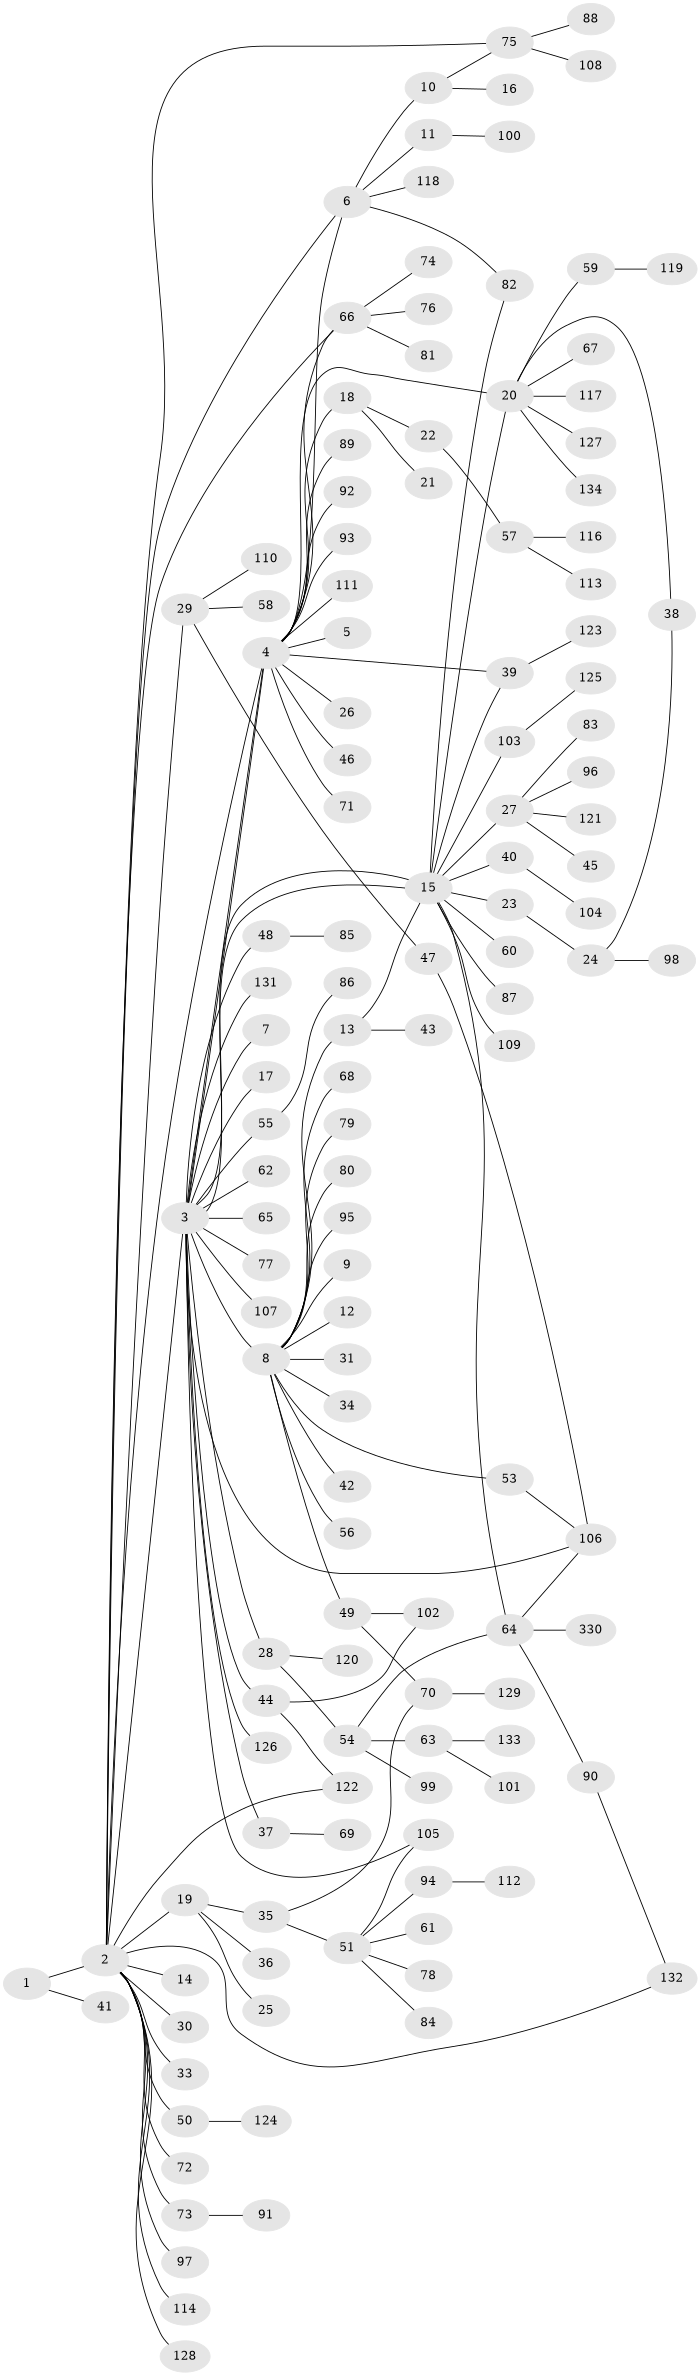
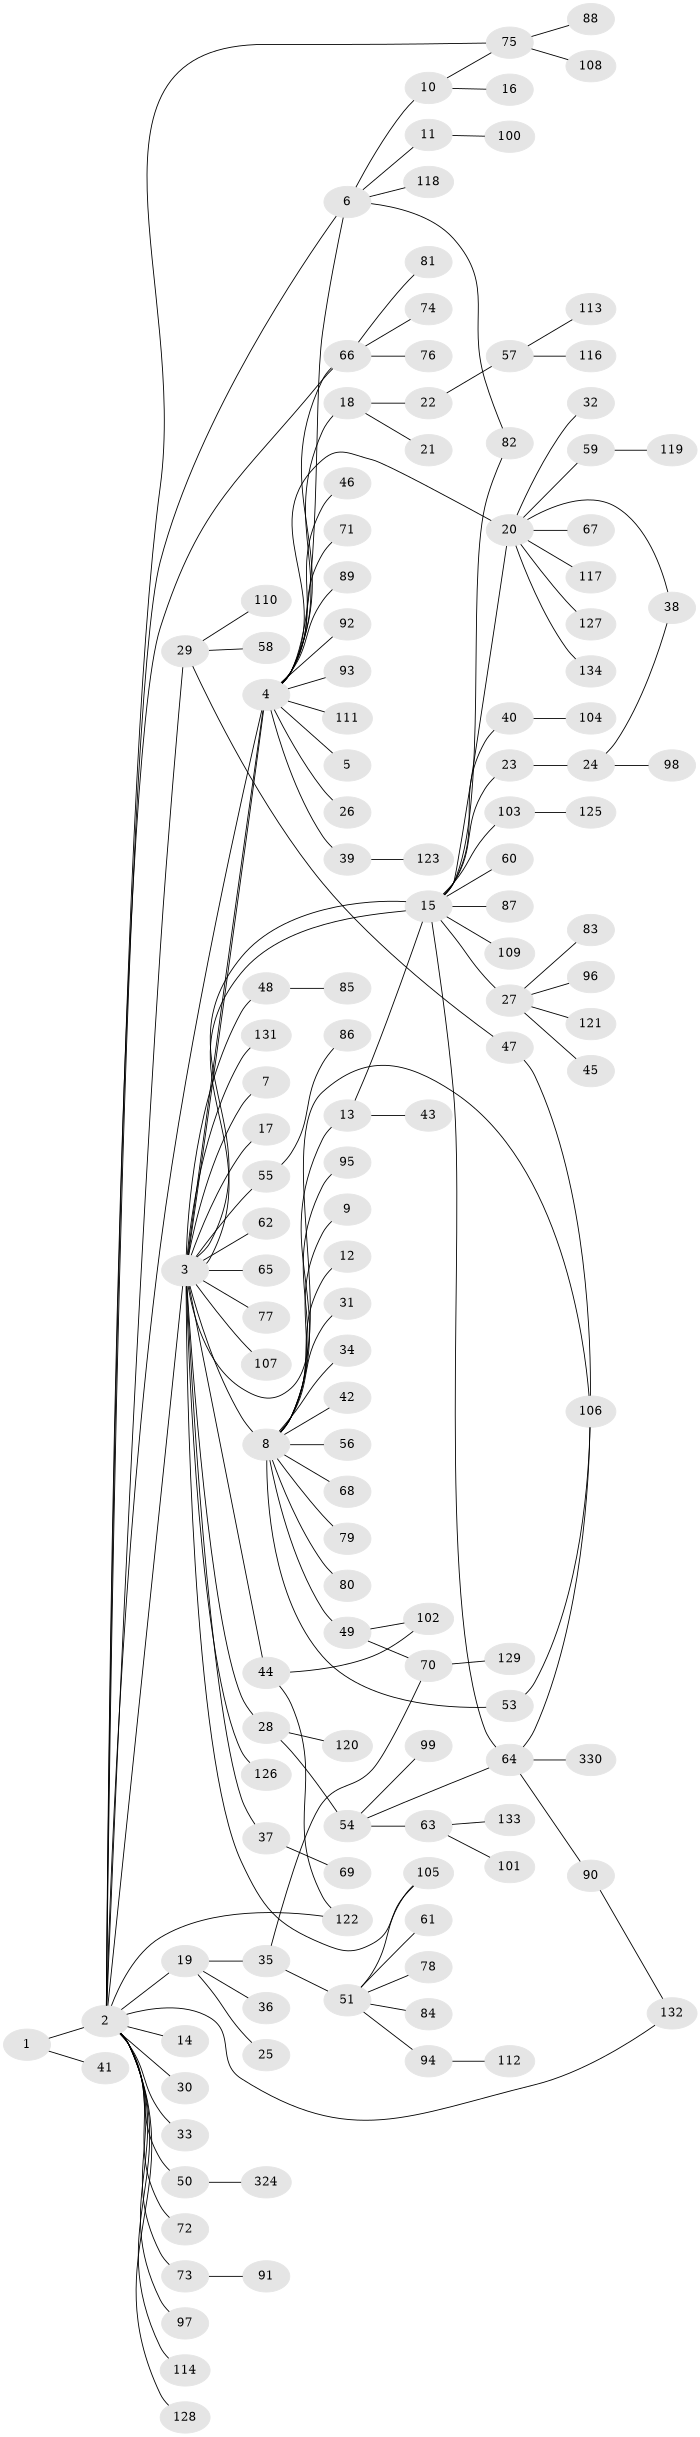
node "32": added
edge "39" -- "15": removed
node "124": label "124" -> "324"
